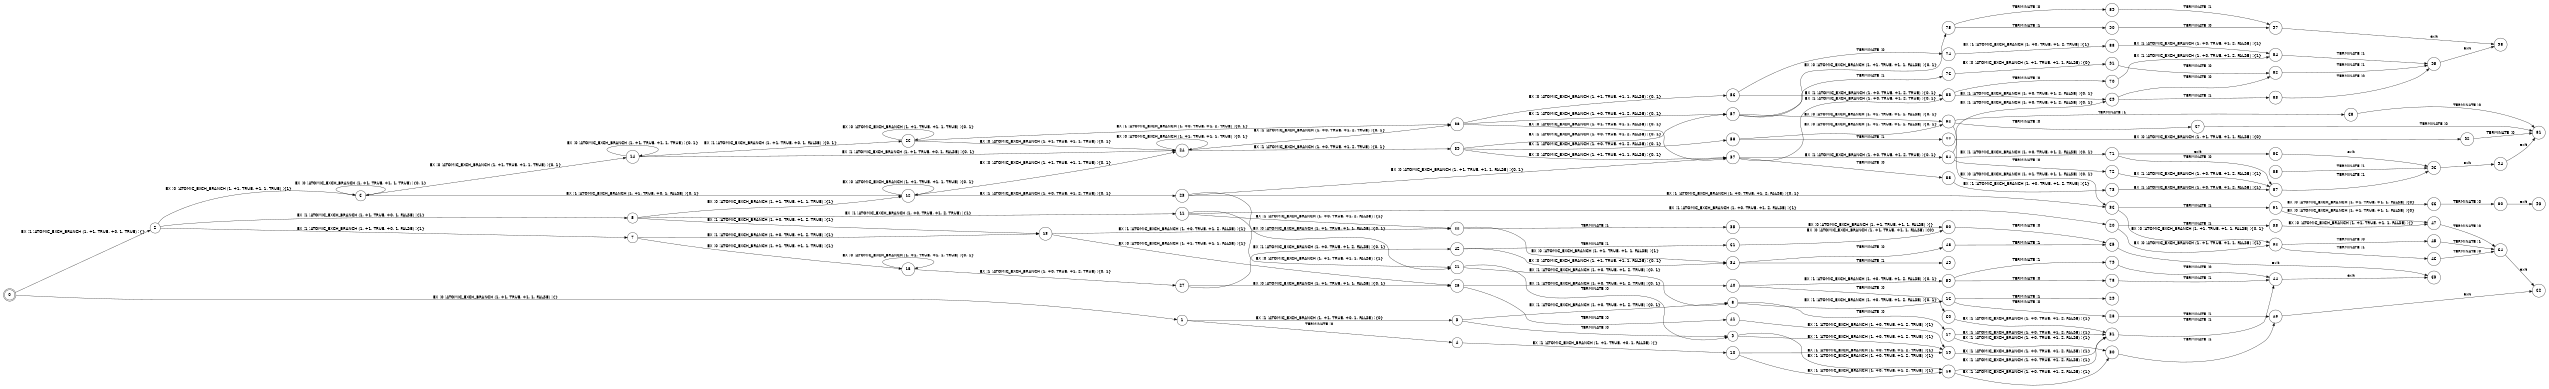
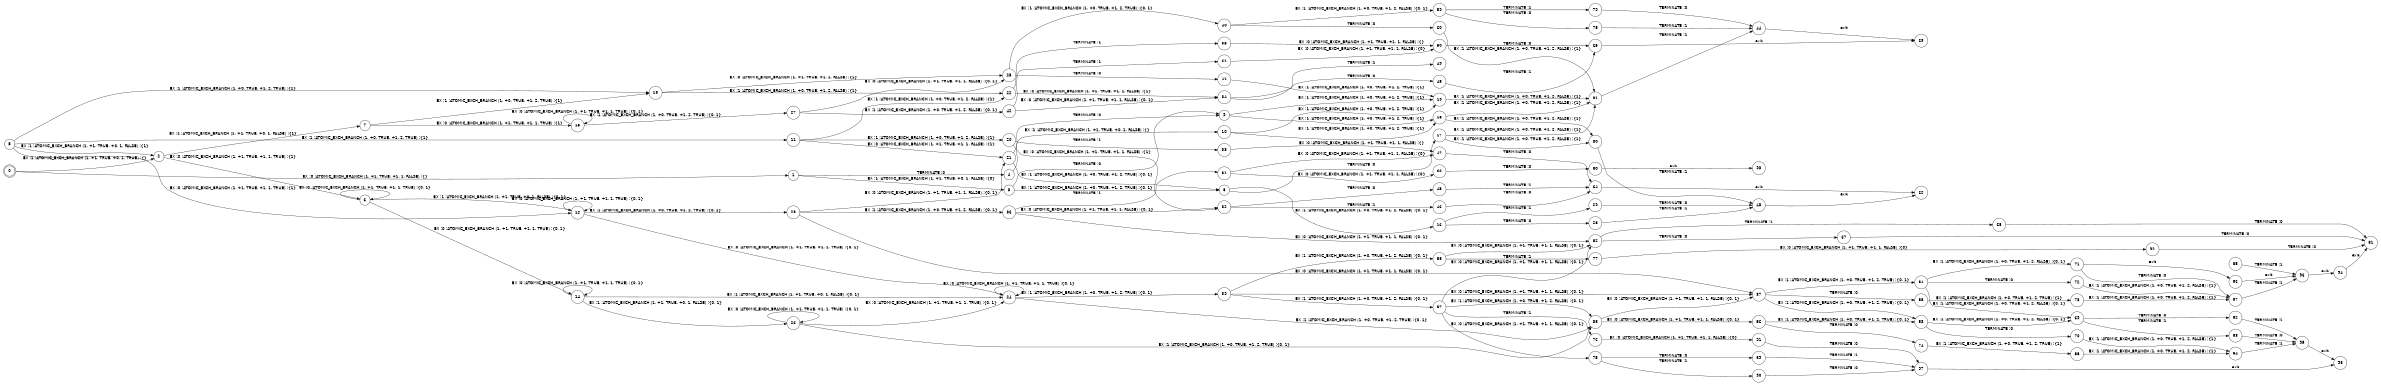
edge "91" -> "82": now "91" -> "97"
edge "38" -> "57": reversed
edge "52" -> "36": reversed
edge "29" -> "43": added, label "TERMINATE !0"
edge "2" -> "5": reversed
